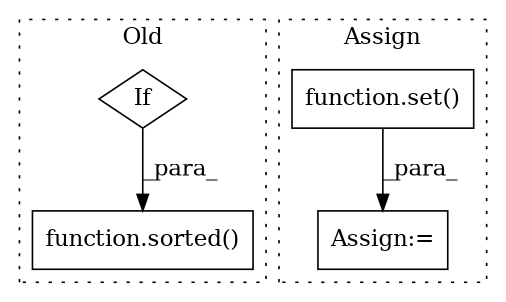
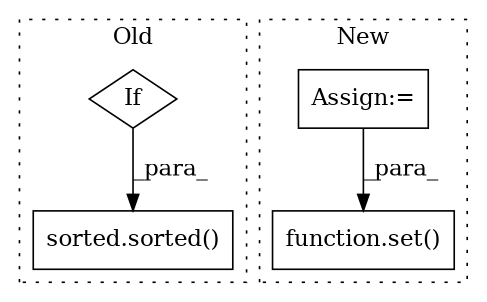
cluster "Assign": label "Assign" -> "New"
edge "function.set()" -> "Assign:=": reversed
node "function.sorted()": label "function.sorted()" -> "sorted.sorted()"
